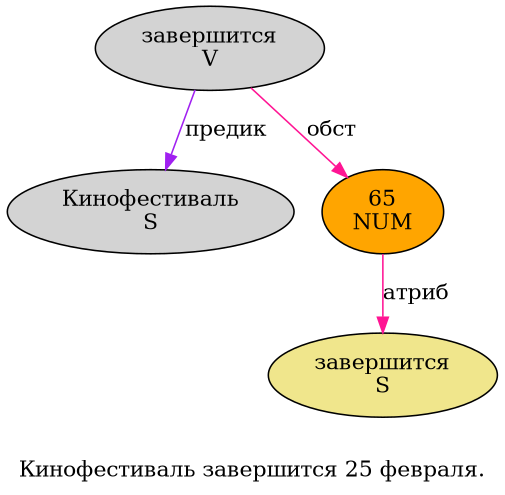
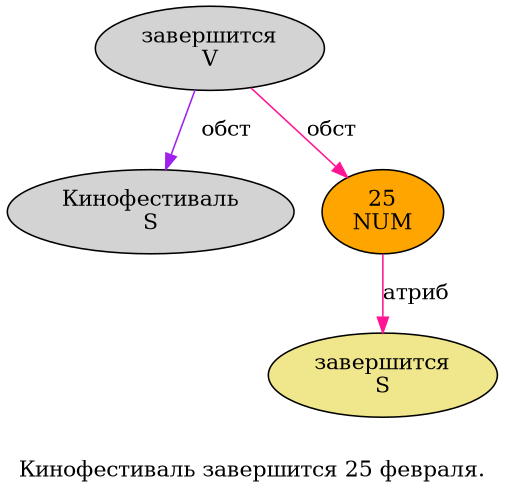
edge "завершится V" -> "Кинофестиваль S": label "предик" -> "обст"
node "65 NUM": label "65 NUM" -> "25 NUM"
